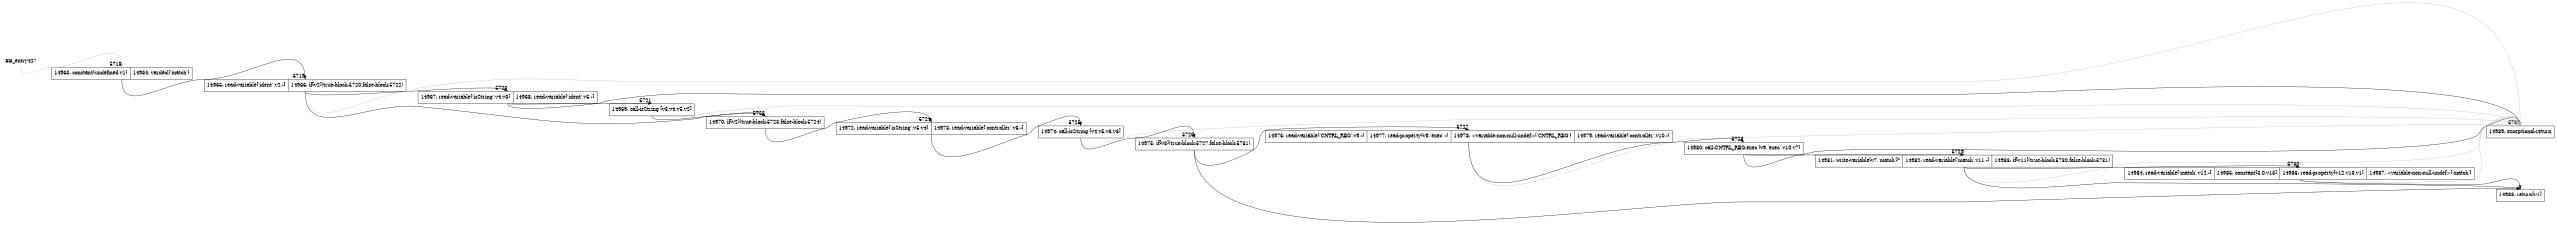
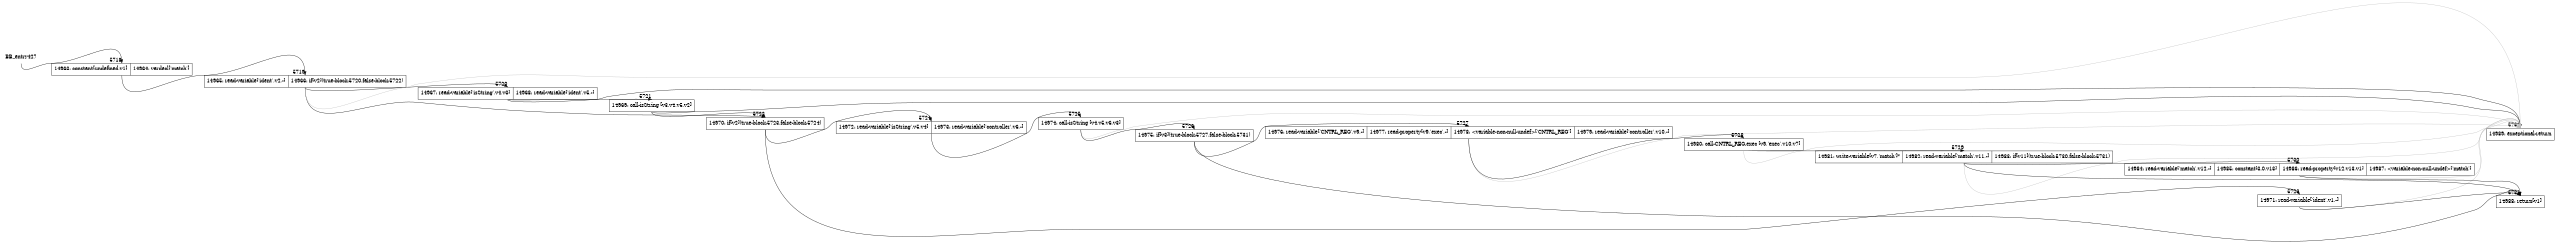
edge "BB_entry427" -> "14963: constant[undefined,v1]": color gray -> black
edge "14969: call-isString [v3,v4,v5,v2]" -> "14989: exceptional-return": color gray -> black
edge "14980: call-CNTRL_REG.exec [v9,'exec',v10,v7]" -> "14989: exceptional-return": color black -> gray
node "14971: read-variable['ident',v1,-]": added
